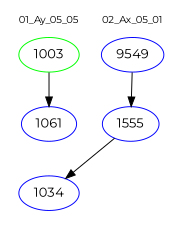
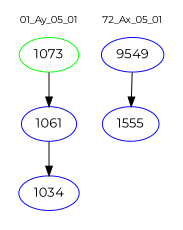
cluster "01_Ay_05_05": label "01_Ay_05_05" -> "01_Ay_05_01"
cluster "02_Ax_05_01": label "02_Ax_05_01" -> "72_Ax_05_01"
node "1003": label "1003" -> "1073"
edge "1555" -> "1034": now "1061" -> "1034"
